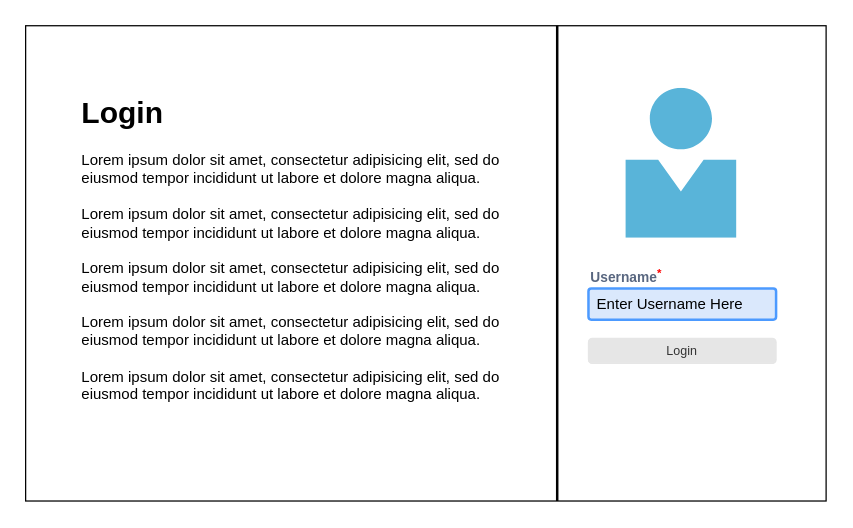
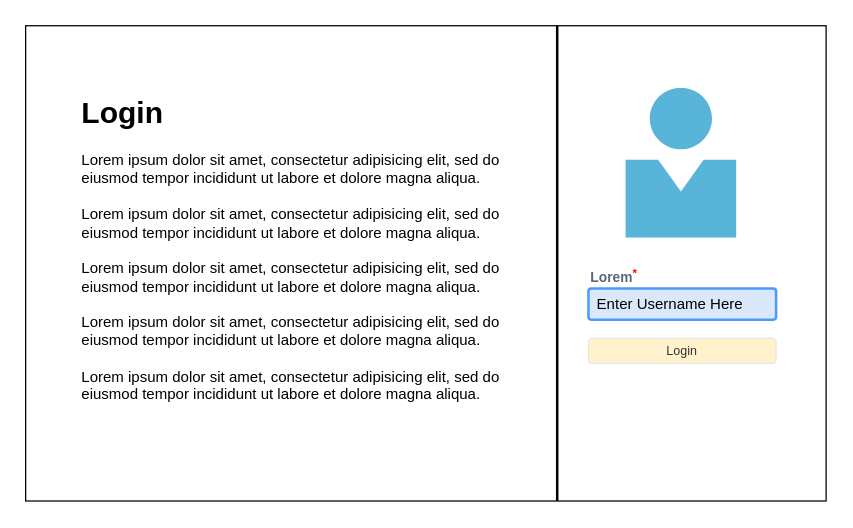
node "Username*": label "Username*" -> "Lorem*"
node "Login": fillcolor #e6e6e6 -> #fff2cc
